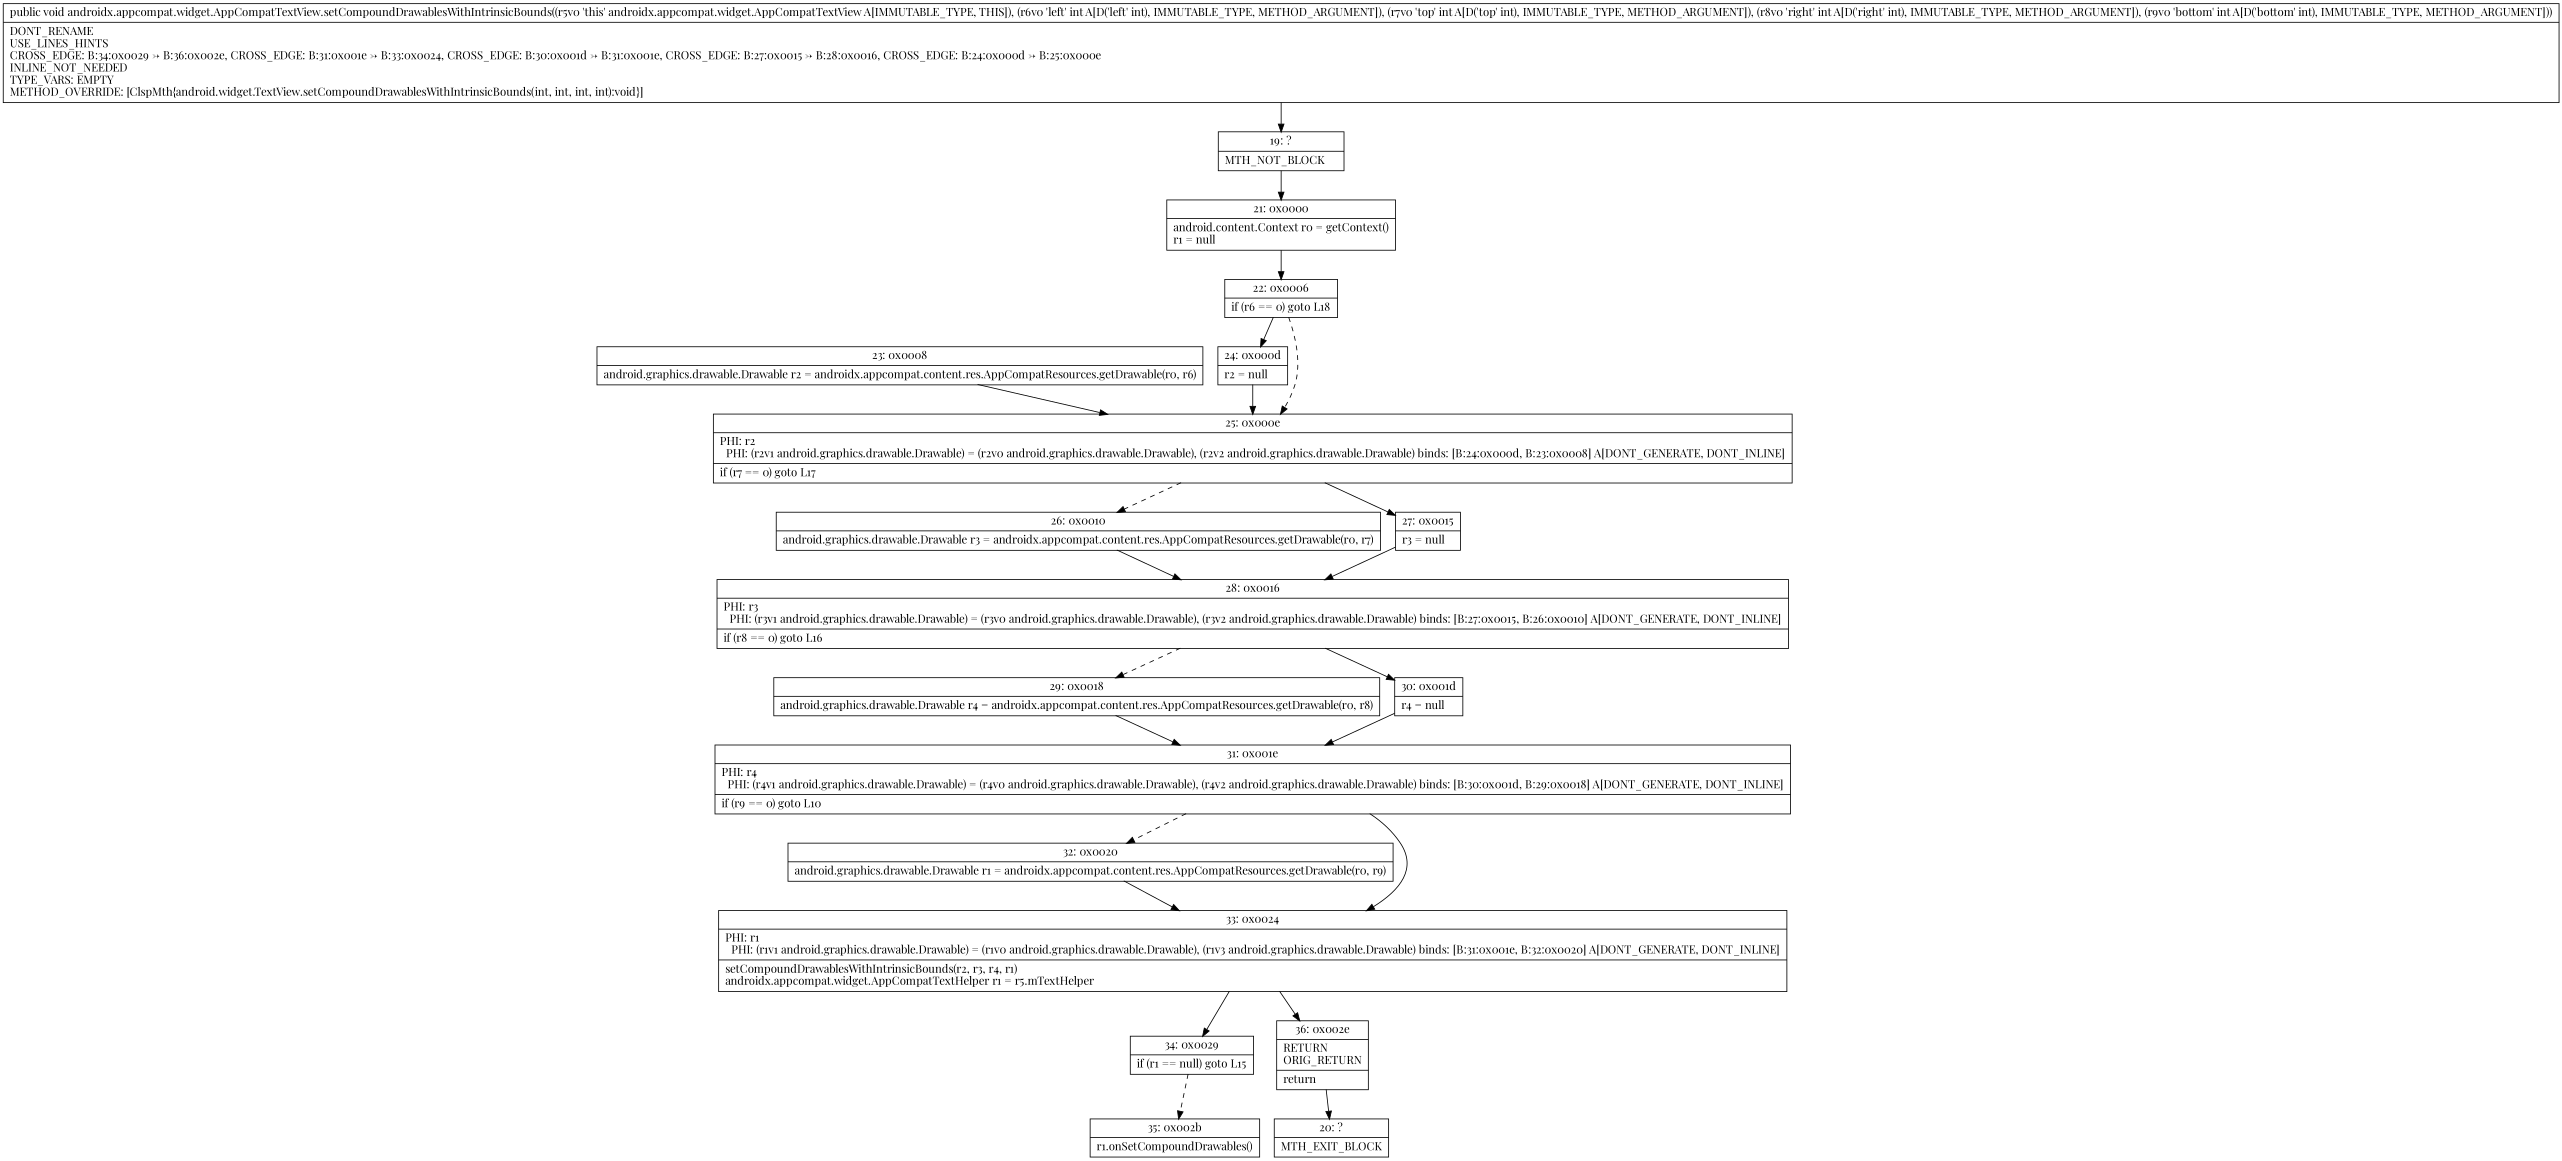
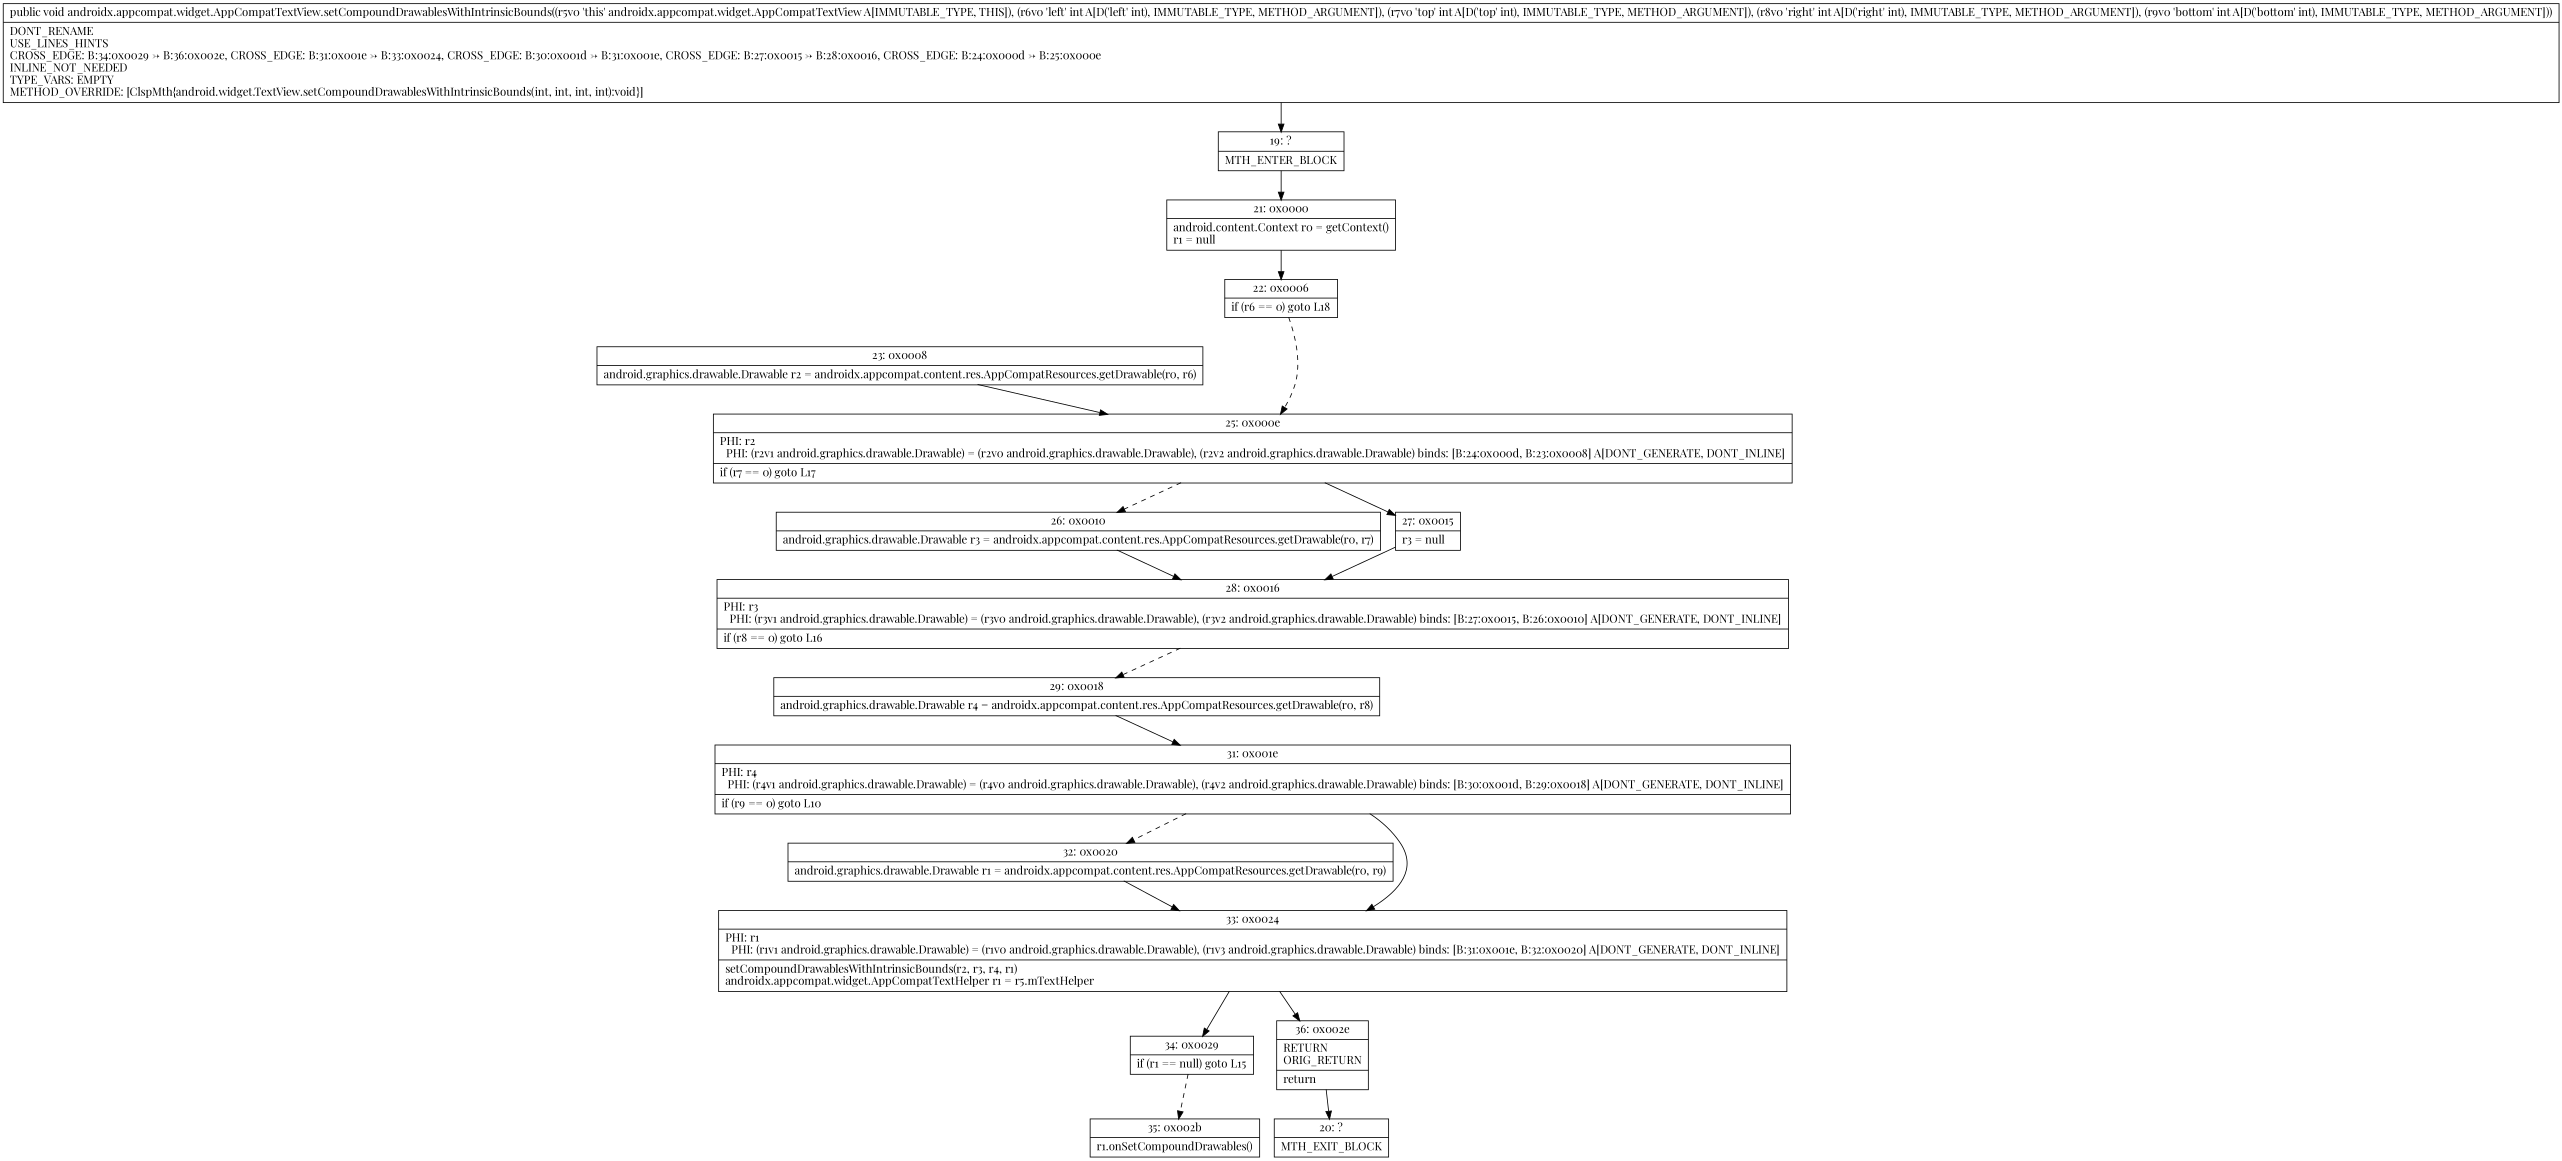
node "19: ?": text "MTH_NOT_BLOCK" -> "MTH_ENTER_BLOCK"
node "24: 0x000d": removed
node "30: 0x001d": removed
